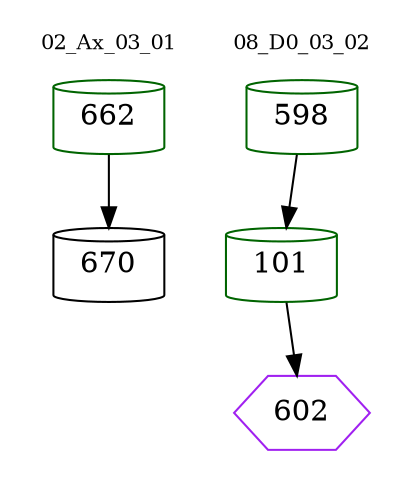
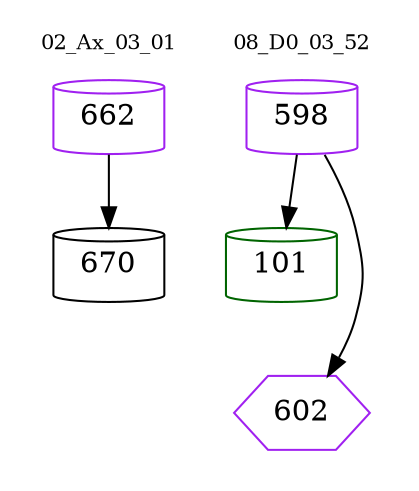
cluster "08_D0_03_02": label "08_D0_03_02" -> "08_D0_03_52"
node "662": color darkgreen -> purple
node "598": color darkgreen -> purple
edge "101" -> "602": now "598" -> "602"
